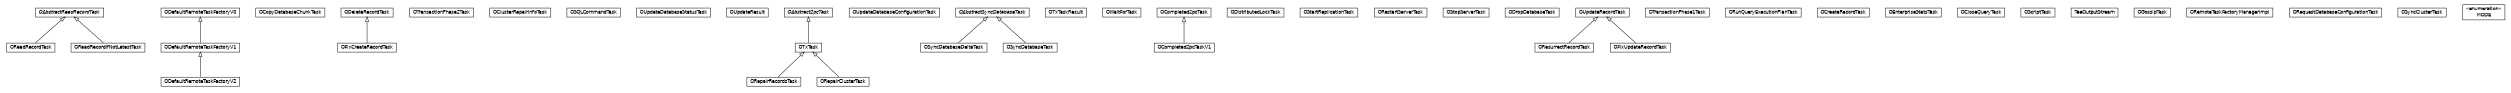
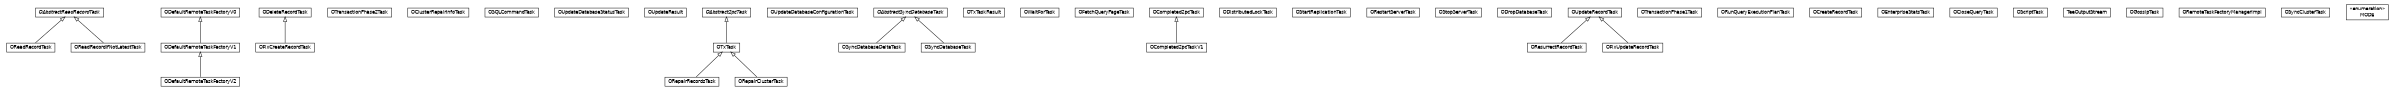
node "OCopyDatabaseChunkTask": removed
node "OFetchQueryPageTask": added
node "ORequestDatabaseConfigurationTask": removed
